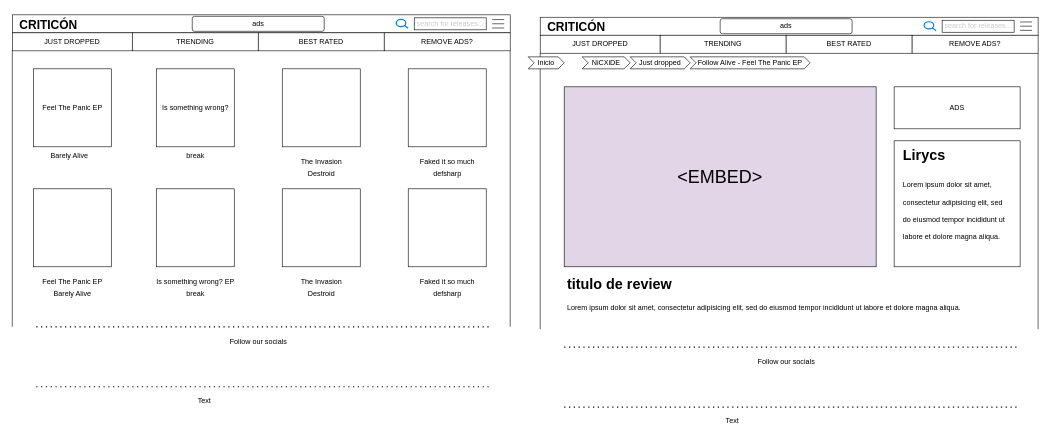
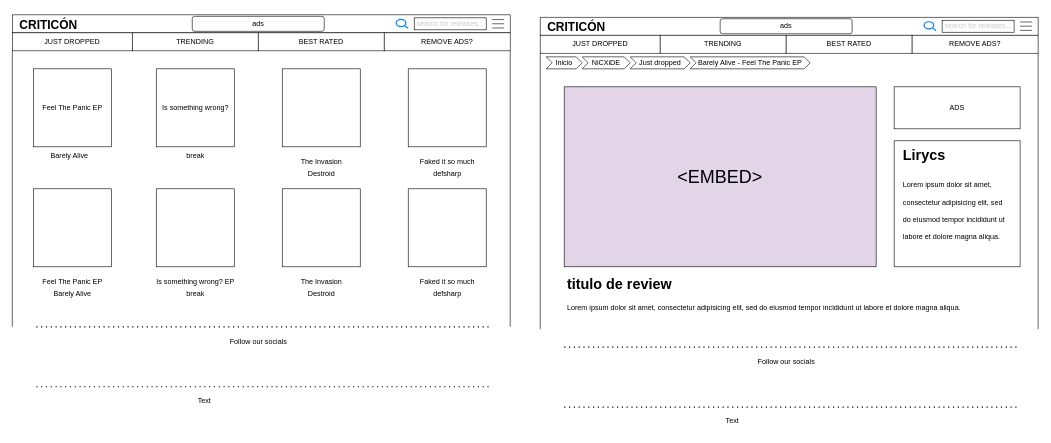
node "Inicio": moved (546, 63) -> (564, 63)
node "Follow Alive - Feel The Panic EP": label "Follow Alive - Feel The Panic EP" -> "Barely Alive - Feel The Panic EP"
